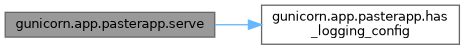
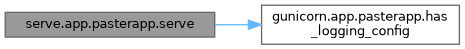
node "gunicorn.app.pasterapp.serve": label "gunicorn.app.pasterapp.serve" -> "serve.app.pasterapp.serve"
